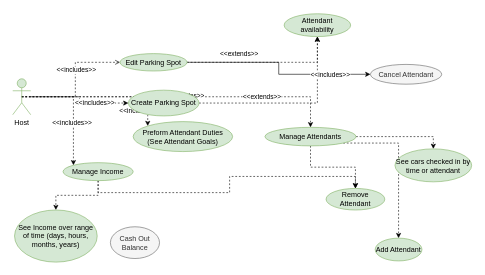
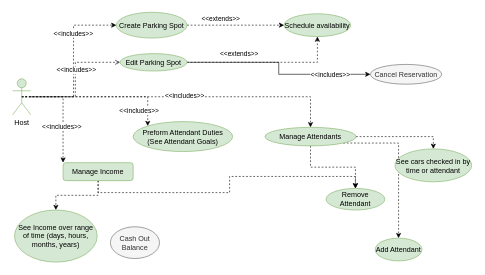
node "Attendant availability": label "Attendant availability" -> "Schedule availability"
node "Cancel Attendant": label "Cancel Attendant" -> "Cancel Reservation"
node "Create Parking Spot": moved (164, 103) -> (152, 25)
node "Manage Income": shape ellipse -> rounded rectangle
